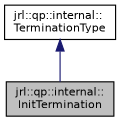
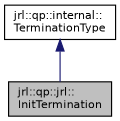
node "jrl::qp::internal:: InitTermination": label "jrl::qp::internal:: InitTermination" -> "jrl::qp::jrl:: InitTermination"
